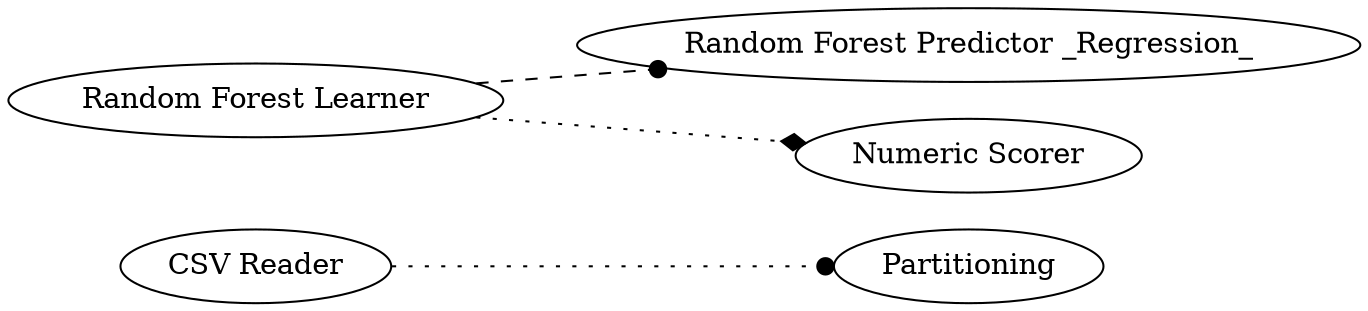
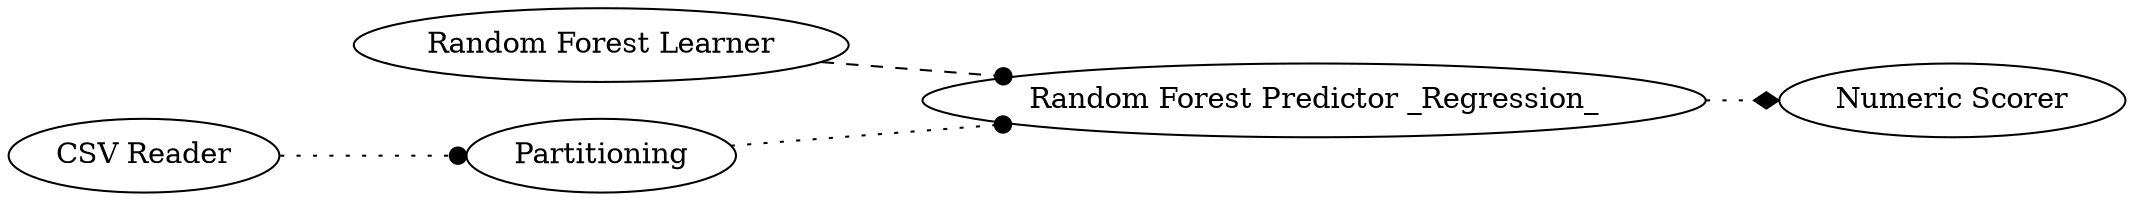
edge "Random Forest Learner" -> "Numeric Scorer": now "Random Forest Predictor _Regression_" -> "Numeric Scorer"
edge "Partitioning" -> "Random Forest Predictor _Regression_": added
